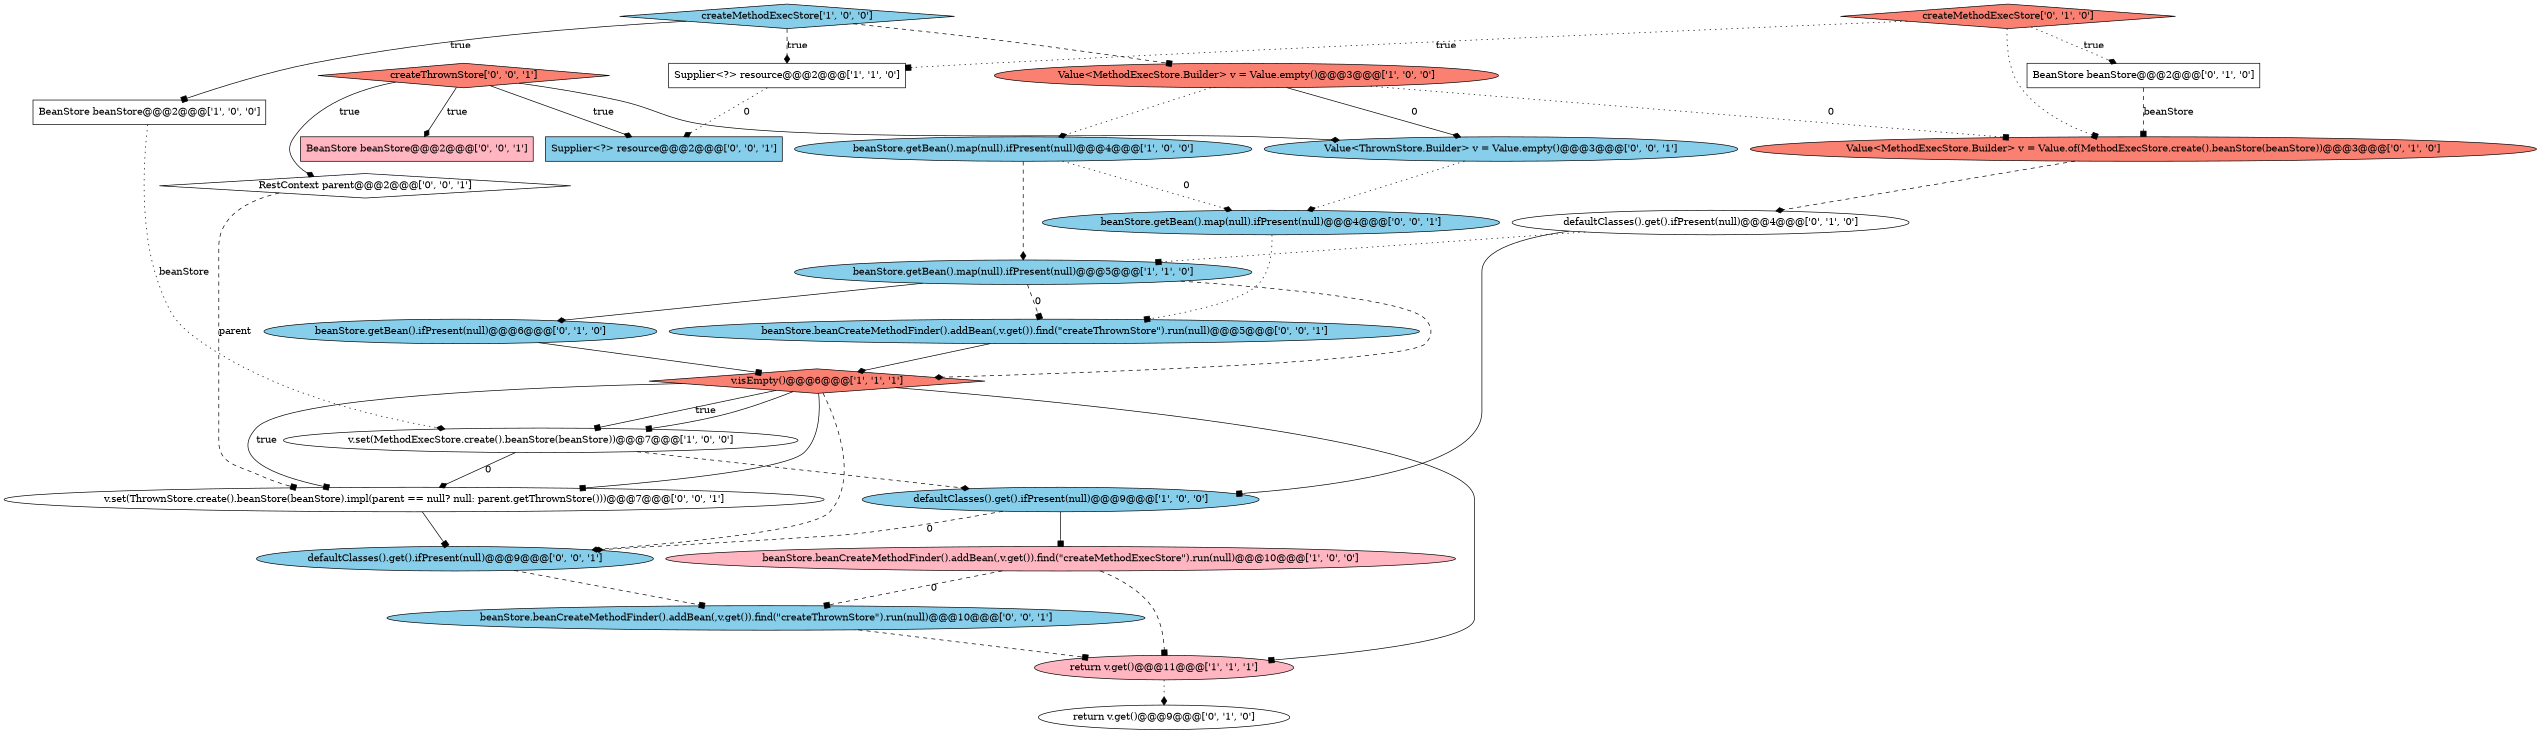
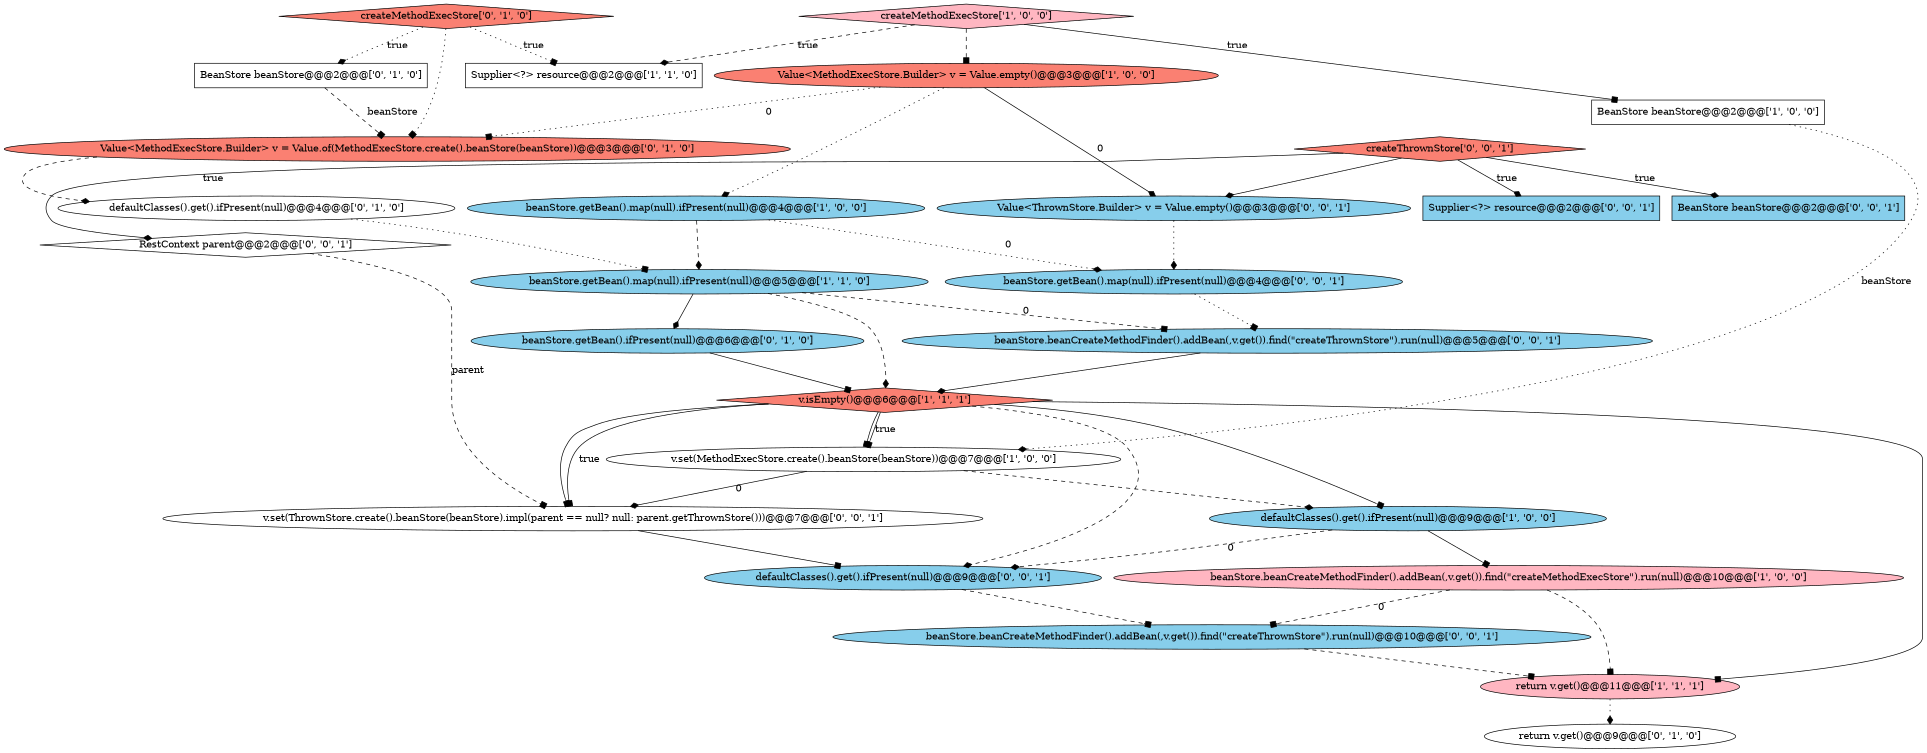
node "createMethodExecStore['1', '0', '0']": fillcolor skyblue -> lightpink
edge "Supplier<?> resource@@@2@@@['1', '1', '0']" -> "Supplier<?> resource@@@2@@@['0', '0', '1']": removed, label "0"
node "BeanStore beanStore@@@2@@@['0', '0', '1']": fillcolor lightpink -> skyblue
edge "defaultClasses().get().ifPresent(null)@@@4@@@['0', '1', '0']" -> "defaultClasses().get().ifPresent(null)@@@9@@@['1', '0', '0']": now "v.isEmpty()@@@6@@@['1', '1', '1']" -> "defaultClasses().get().ifPresent(null)@@@9@@@['1', '0', '0']"
